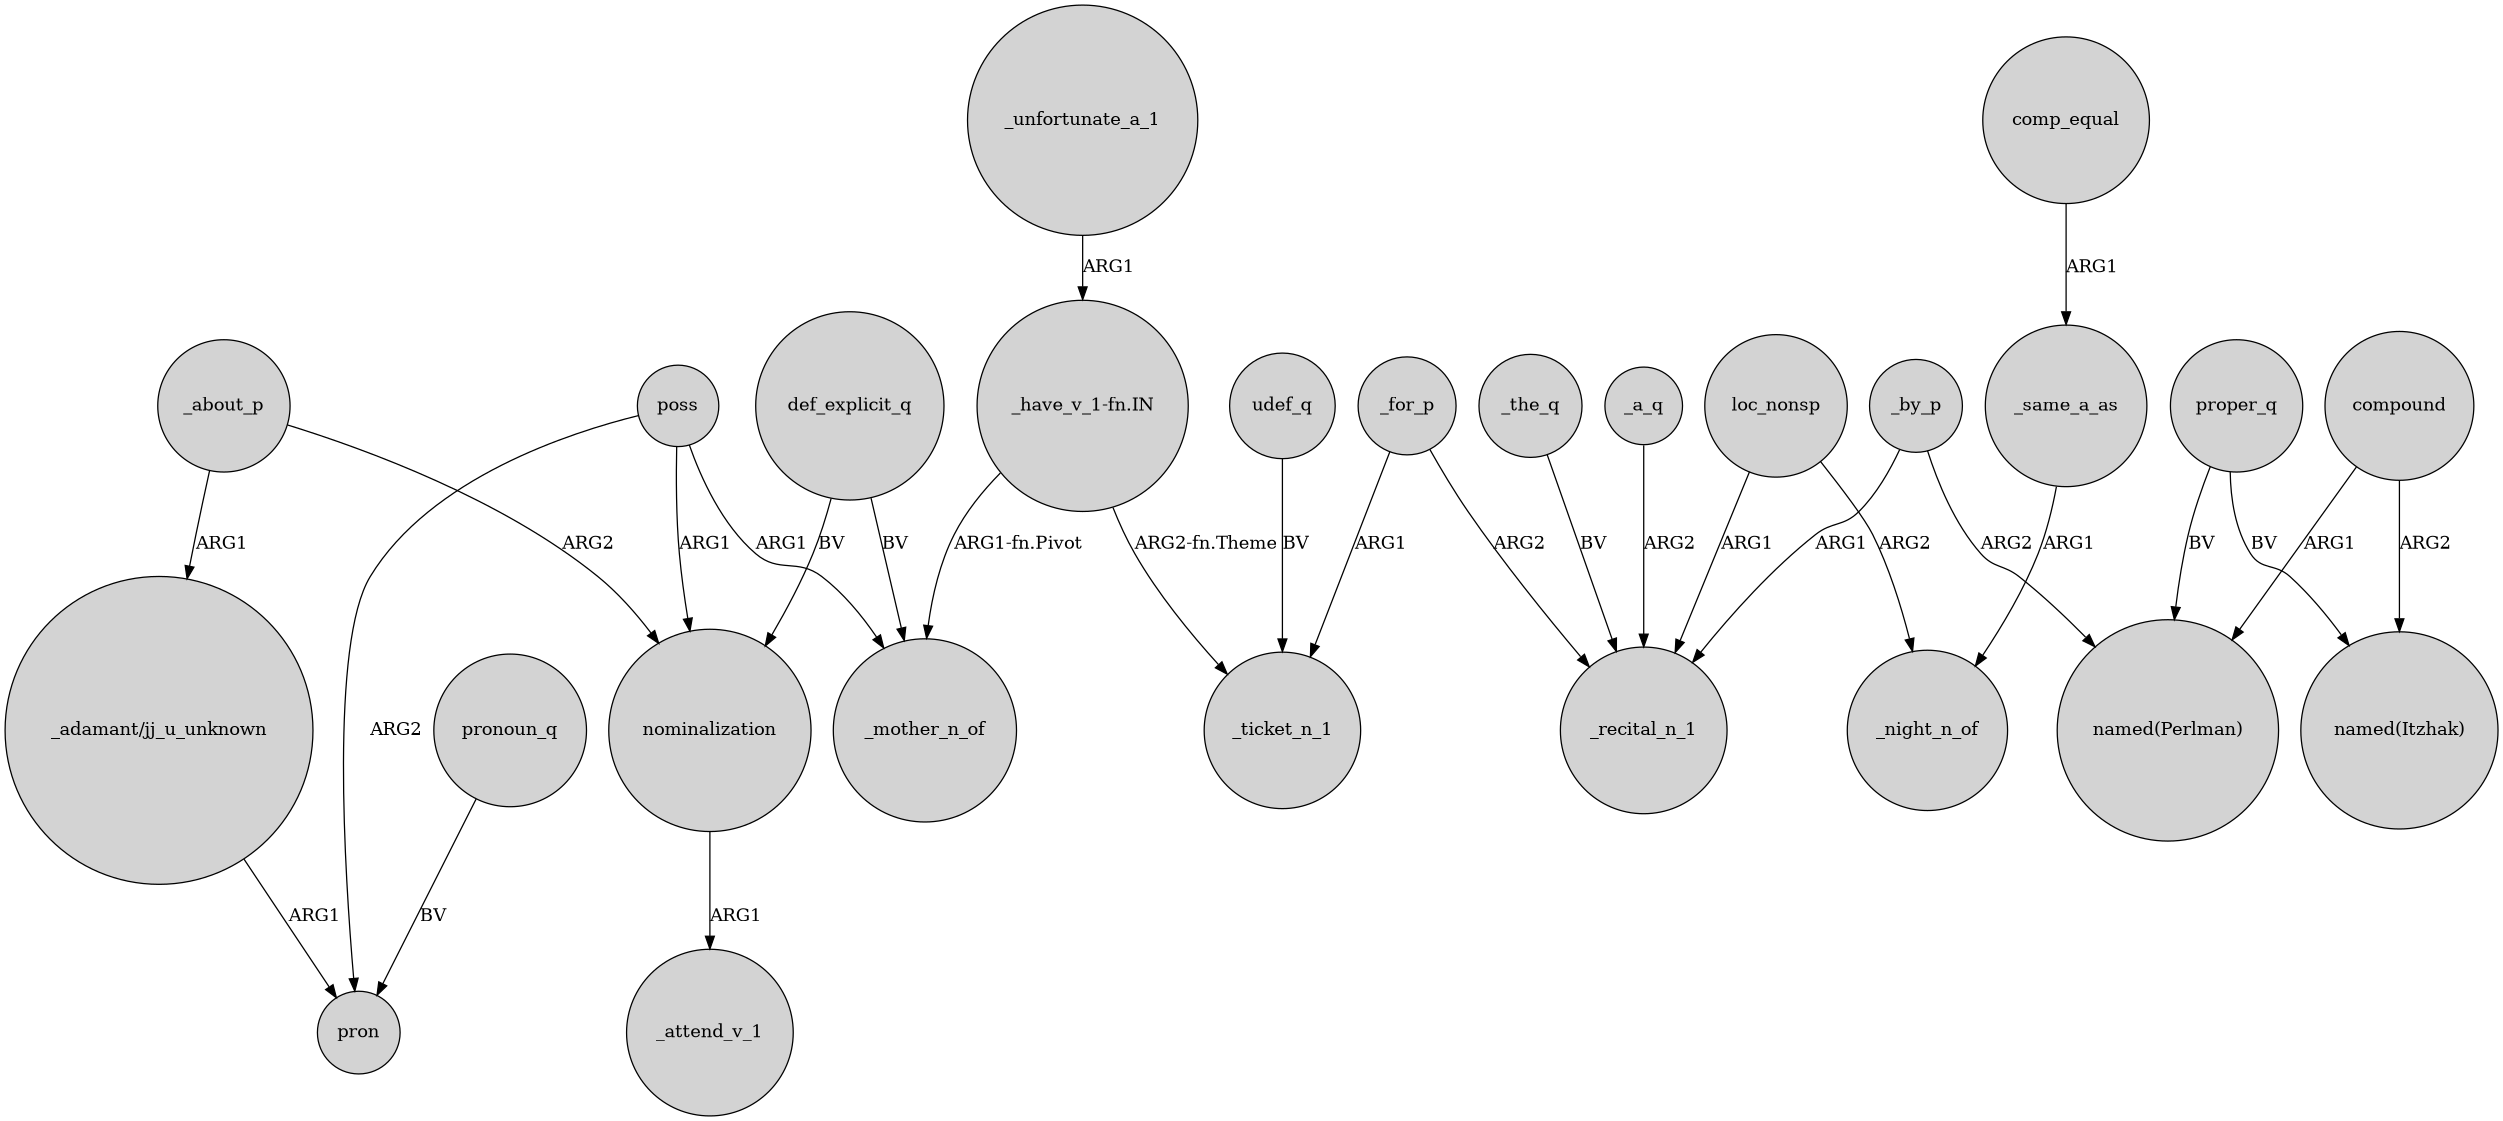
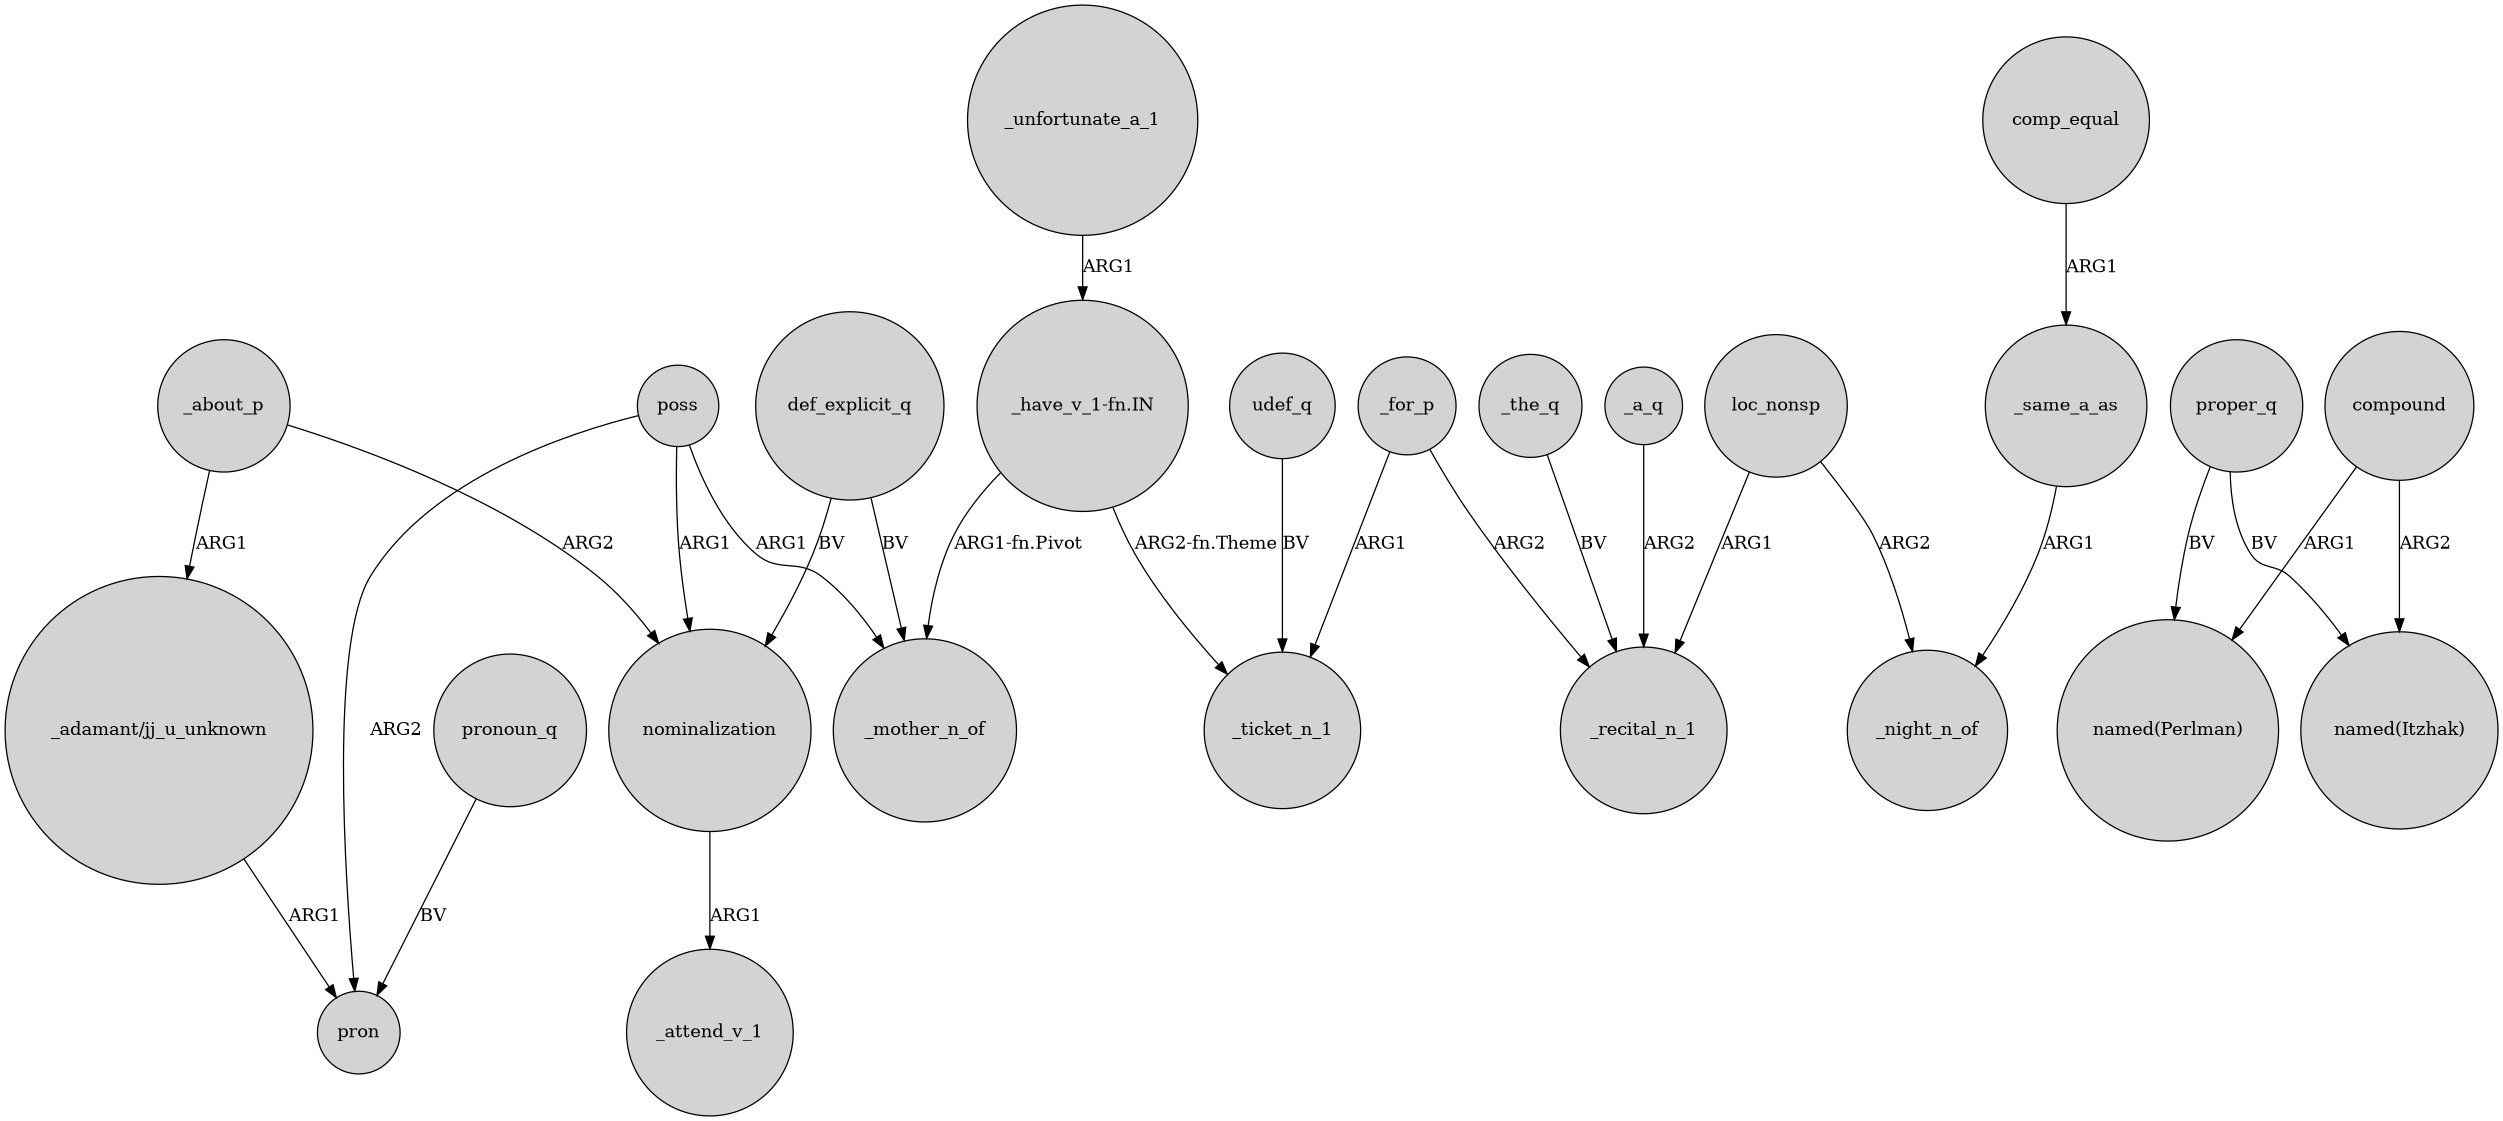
node "_by_p": removed
